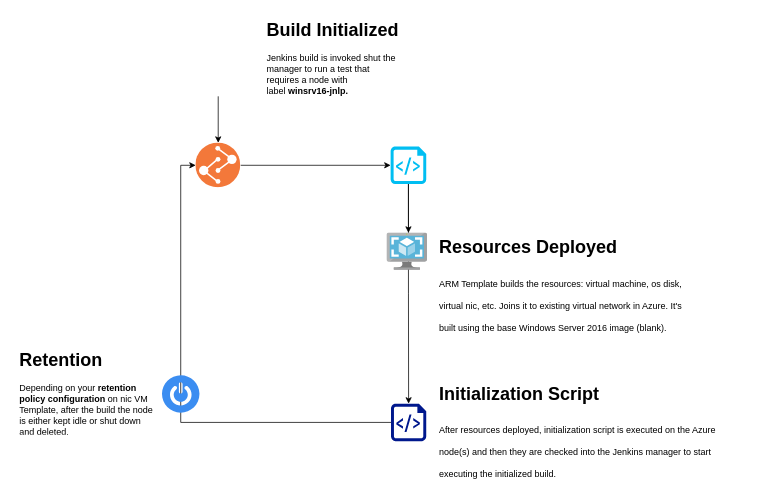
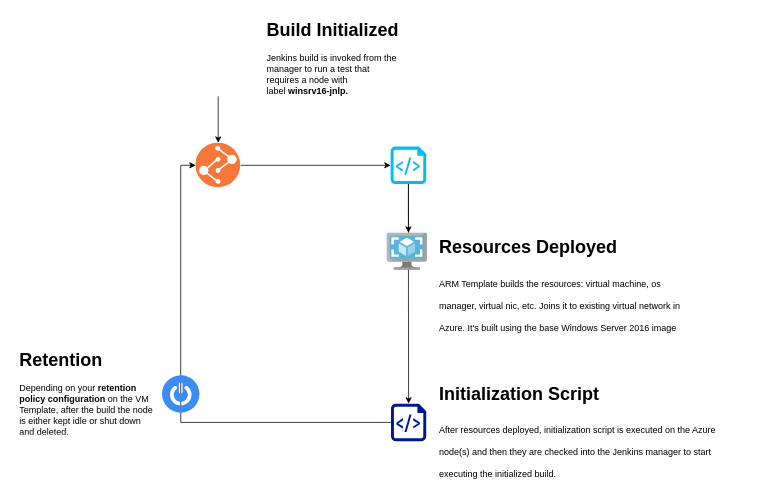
node "Build InitializedJenkins build is invoked shut the manager to run a test that requires a node with label winsrv16-jnlp.": label "Build InitializedJenkins build is invoked shut the manager to run a test that requires a node with label winsrv16-jnlp." -> "Build InitializedJenkins build is invoked from the manager to run a test that requires a node with label winsrv16-jnlp."
node "Resources DeployedARM Template builds the resources: virtual machine, os disk, virtual nic, etc. Joins it to existing virtual network in Azure. It's built using the base Windows Server 2016 image (blank).": label "Resources DeployedARM Template builds the resources: virtual machine, os disk, virtual nic, etc. Joins it to existing virtual network in Azure. It's built using the base Windows Server 2016 image (blank)." -> "Resources DeployedARM Template builds the resources: virtual machine, os manager, virtual nic, etc. Joins it to existing virtual network in Azure. It's built using the base Windows Server 2016 image (blank)."
node "RetentionDepending on your retention policy configuration on nic VM Template, after the build the node is either kept idle or shut down and deleted.": label "RetentionDepending on your retention policy configuration on nic VM Template, after the build the node is either kept idle or shut down and deleted." -> "RetentionDepending on your retention policy configuration on the VM Template, after the build the node is either kept idle or shut down and deleted."
